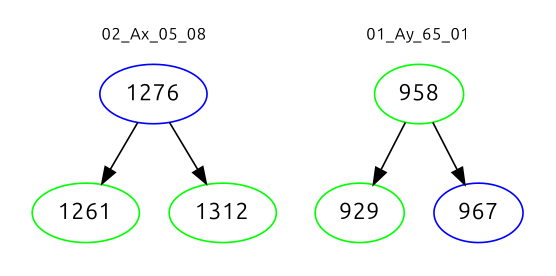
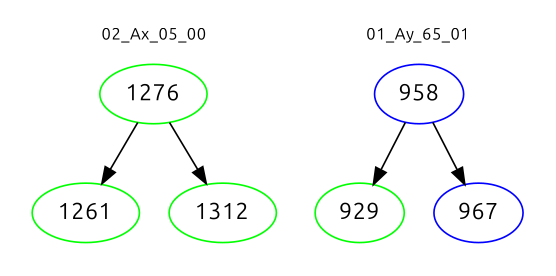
cluster "02_Ax_05_08": label "02_Ax_05_08" -> "02_Ax_05_00"
node "1276": color blue -> green
node "958": color green -> blue
